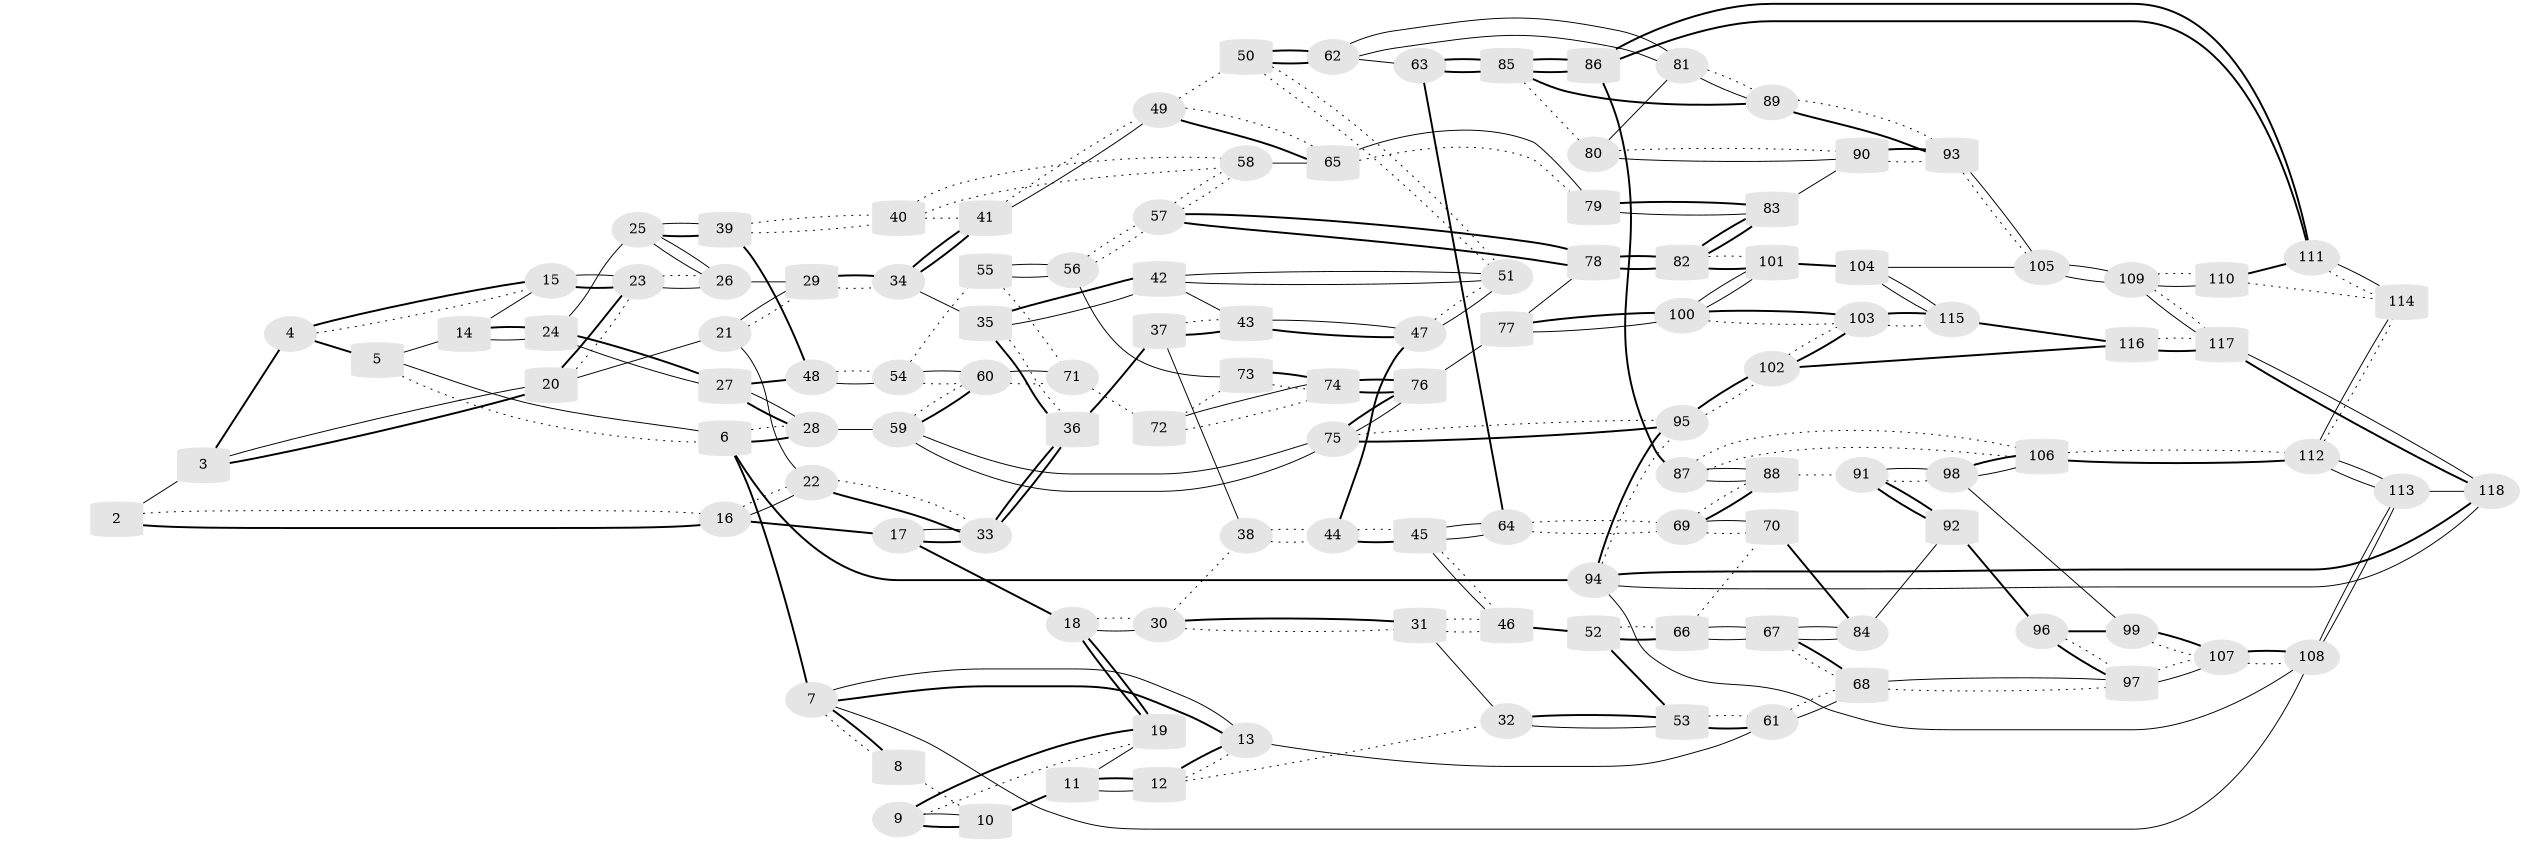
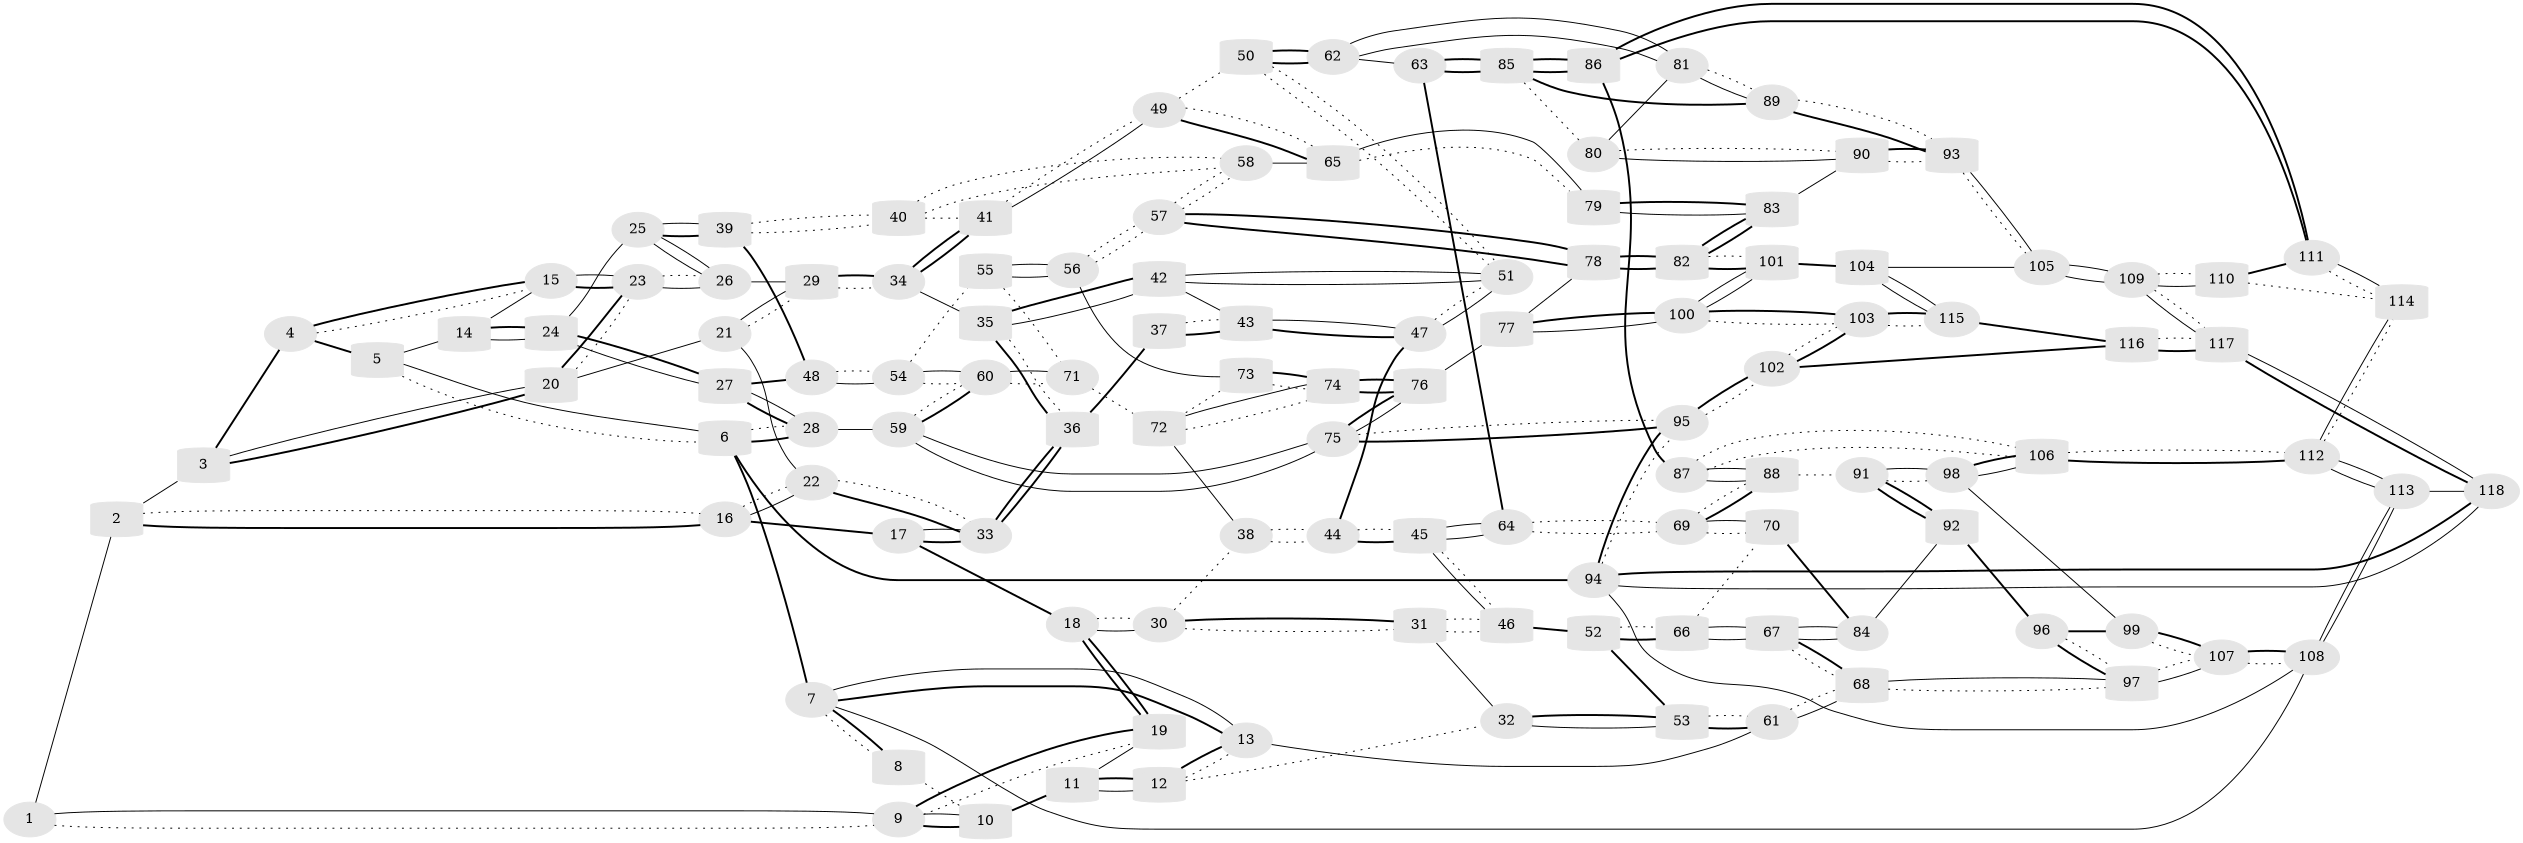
edge "37" -- "38": now "72" -- "38"
node "1": added
